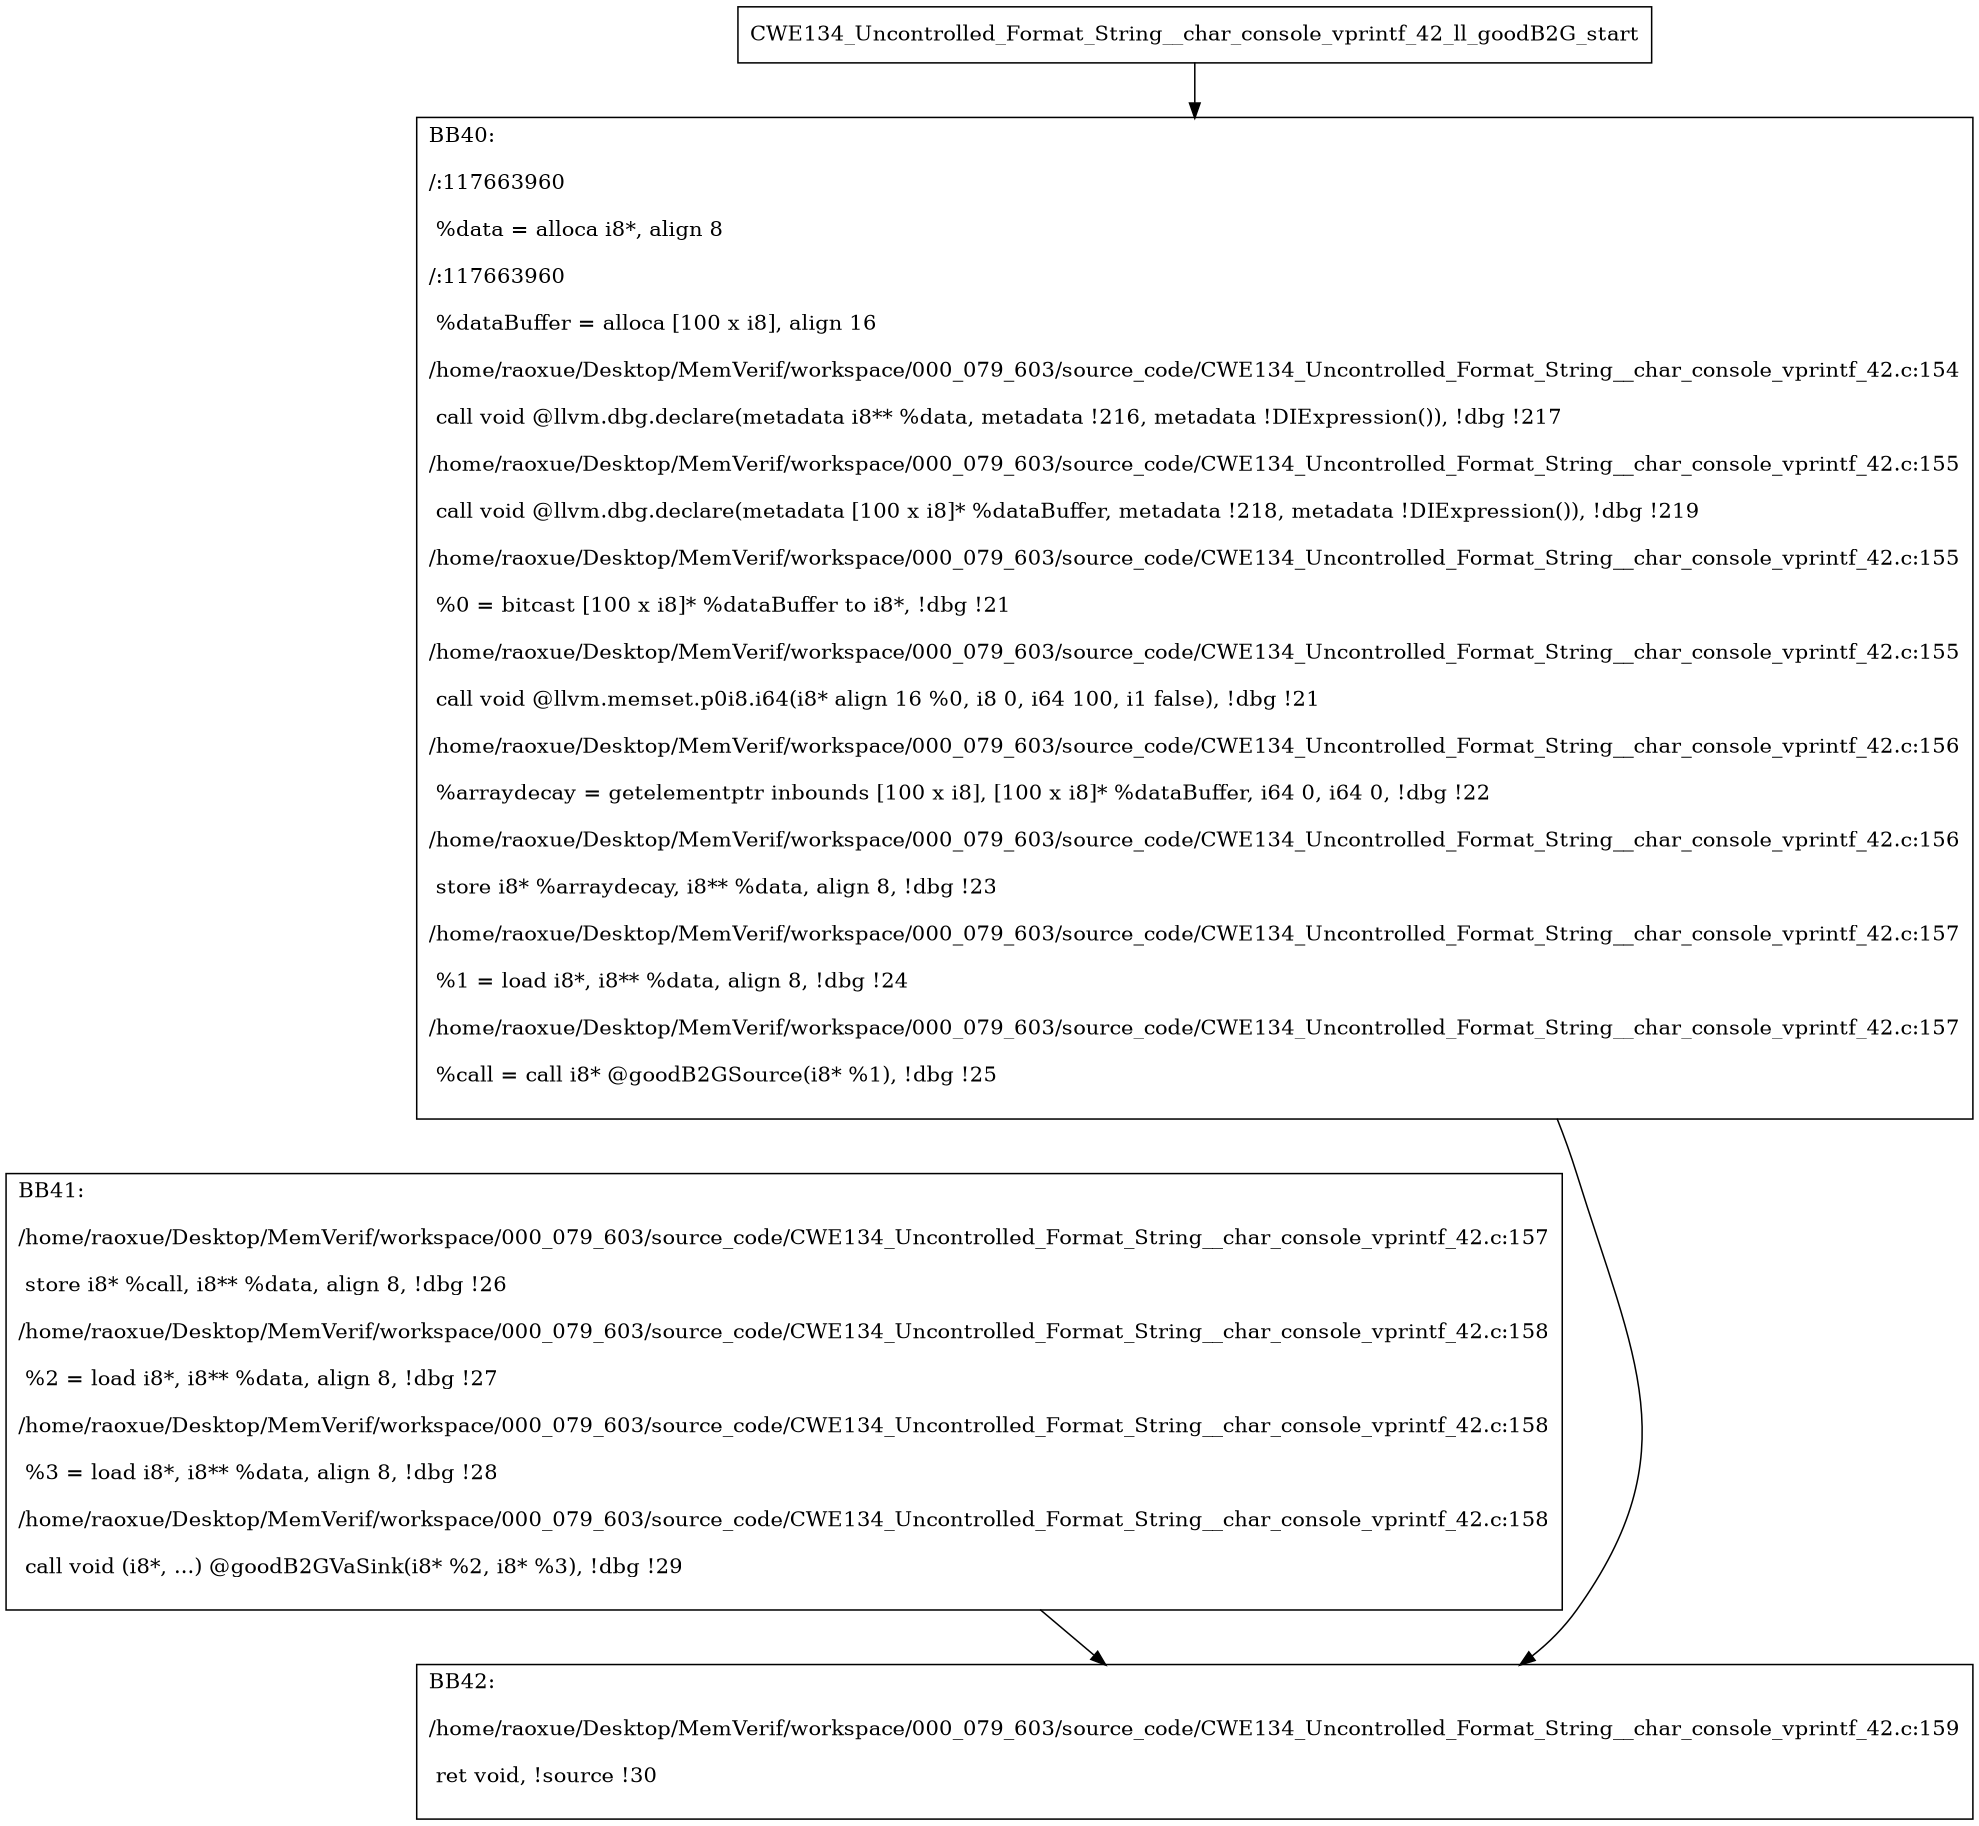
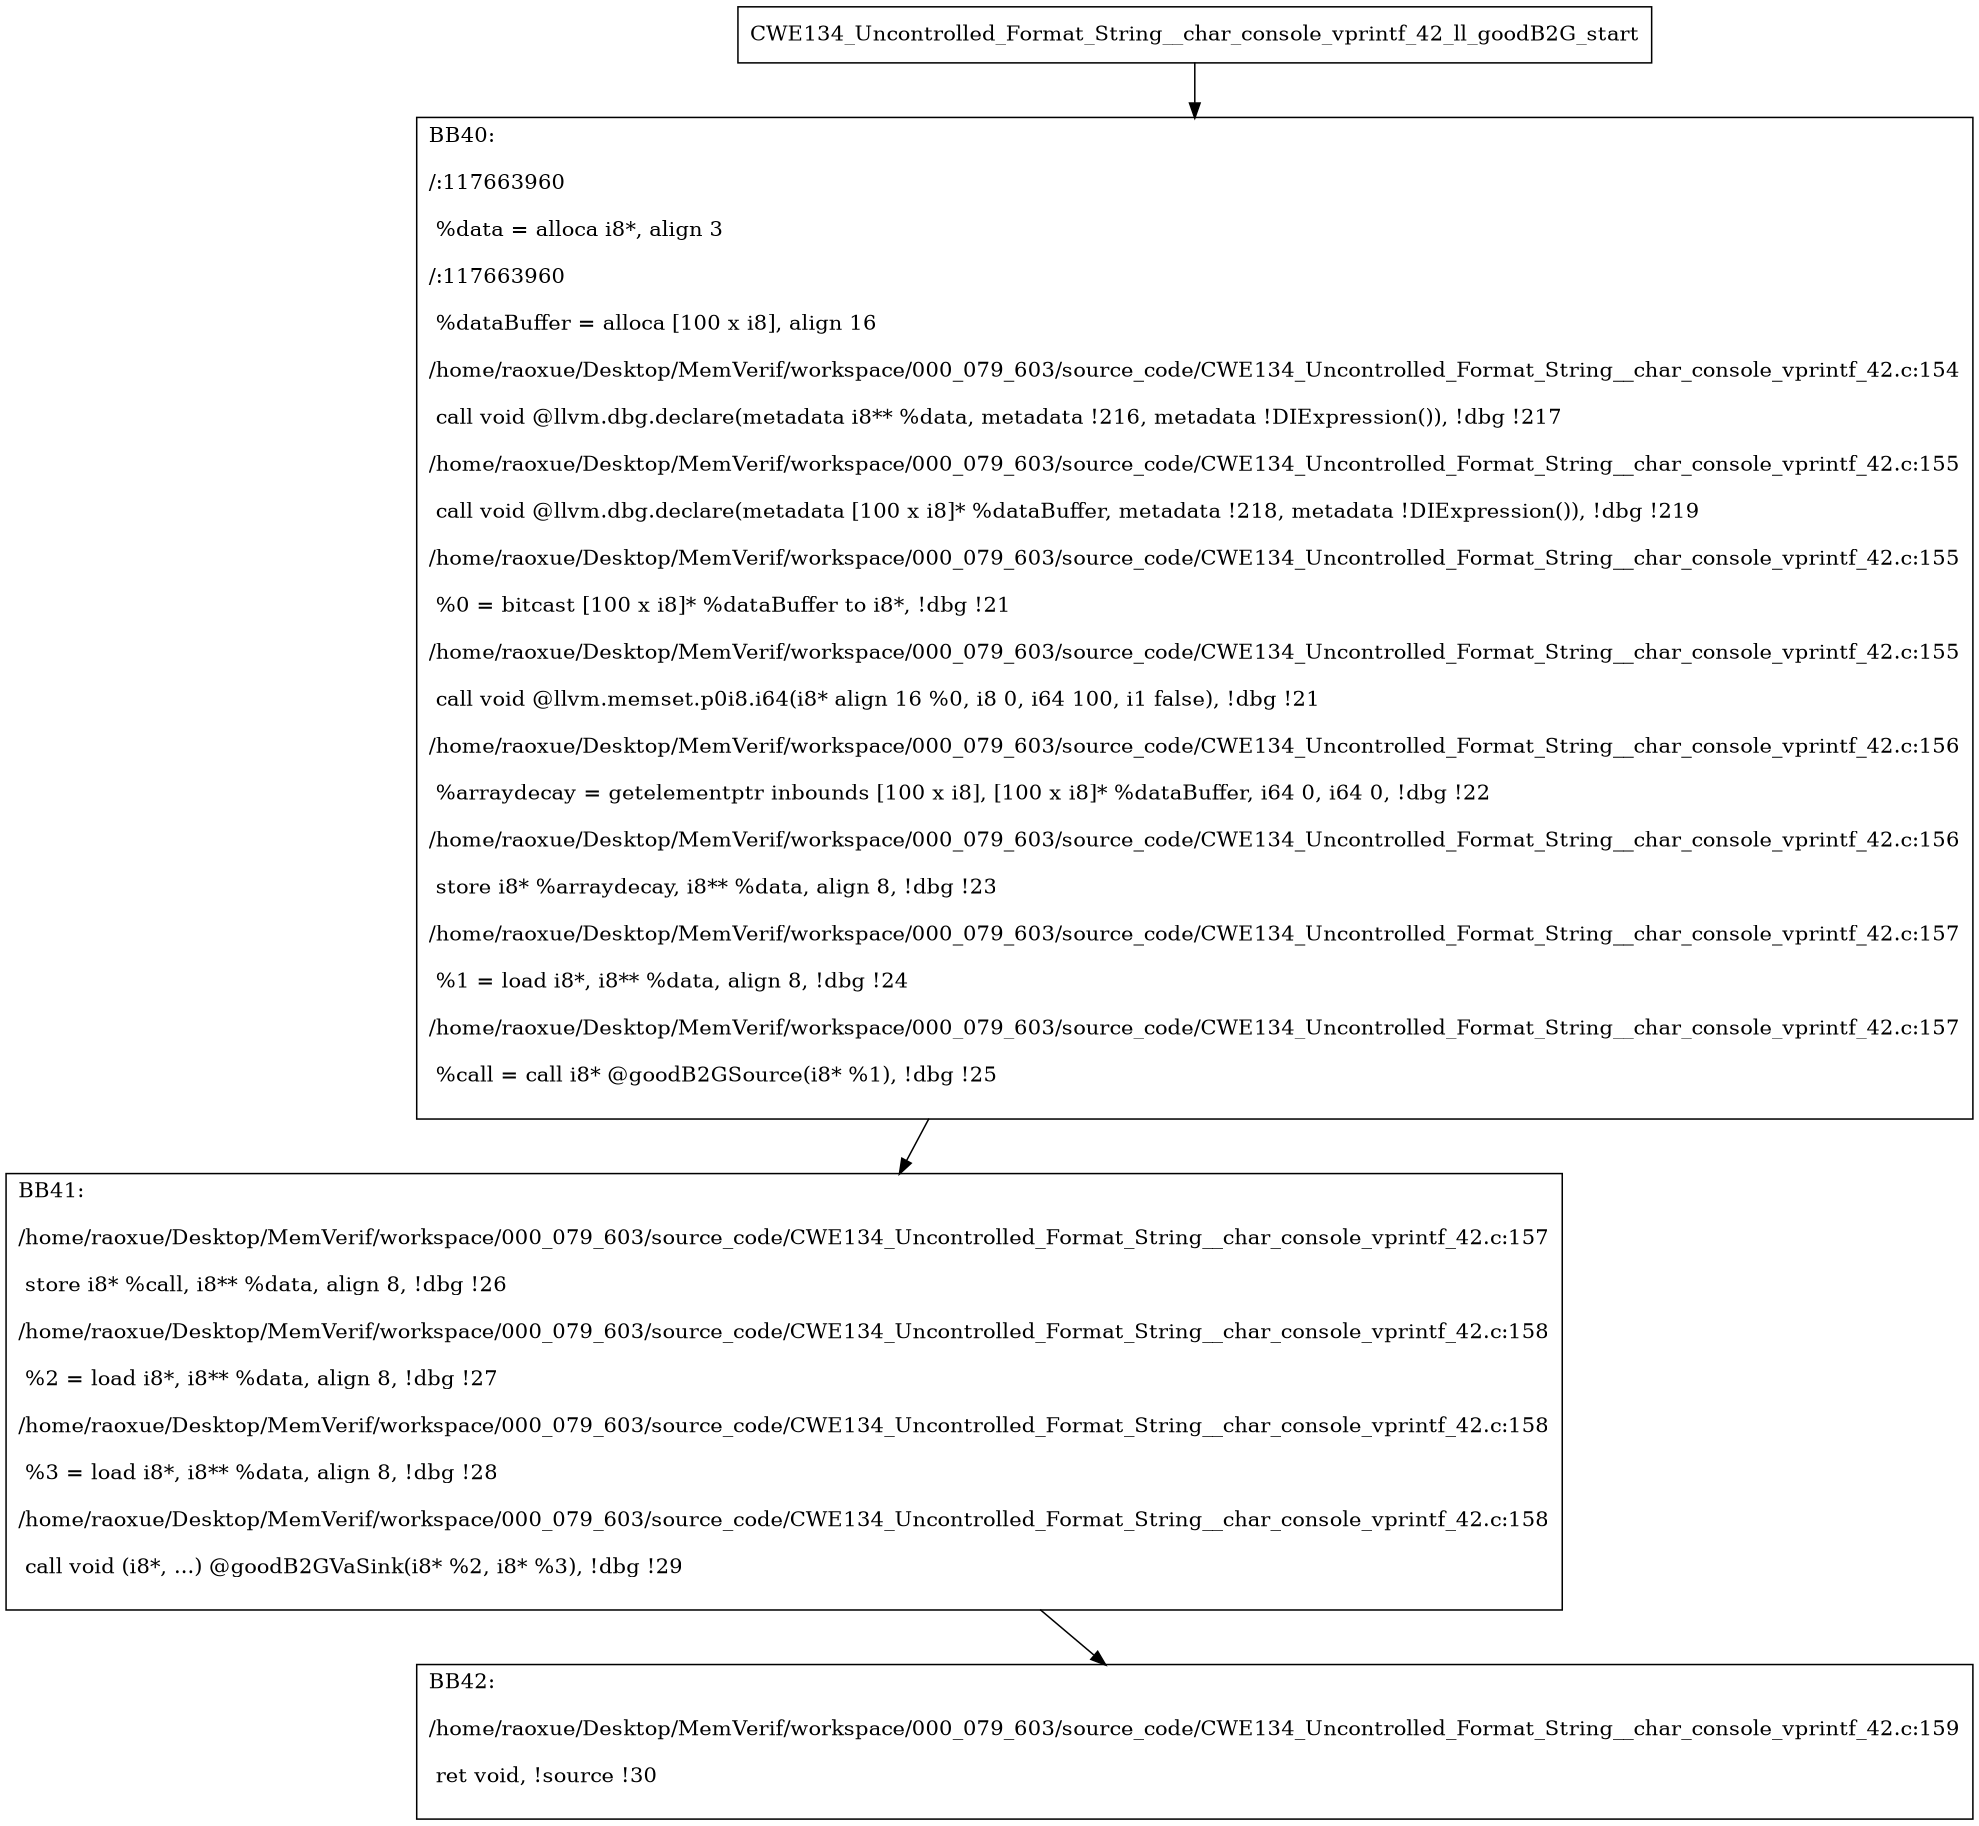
node "BB40:": text "%data = alloca i8*, align 8" -> "%data = alloca i8*, align 3"
edge "BB40:" -> "BB42:": now "BB40:" -> "BB41:"
